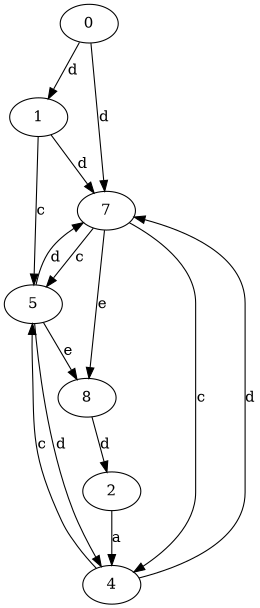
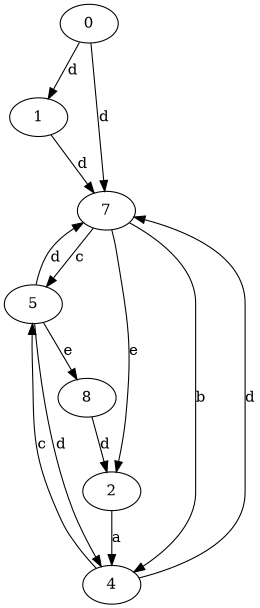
edge "1" -> "5": removed, label "c"
edge "7" -> "8": now "7" -> "2"
edge "7" -> "4": label "c" -> "b"
